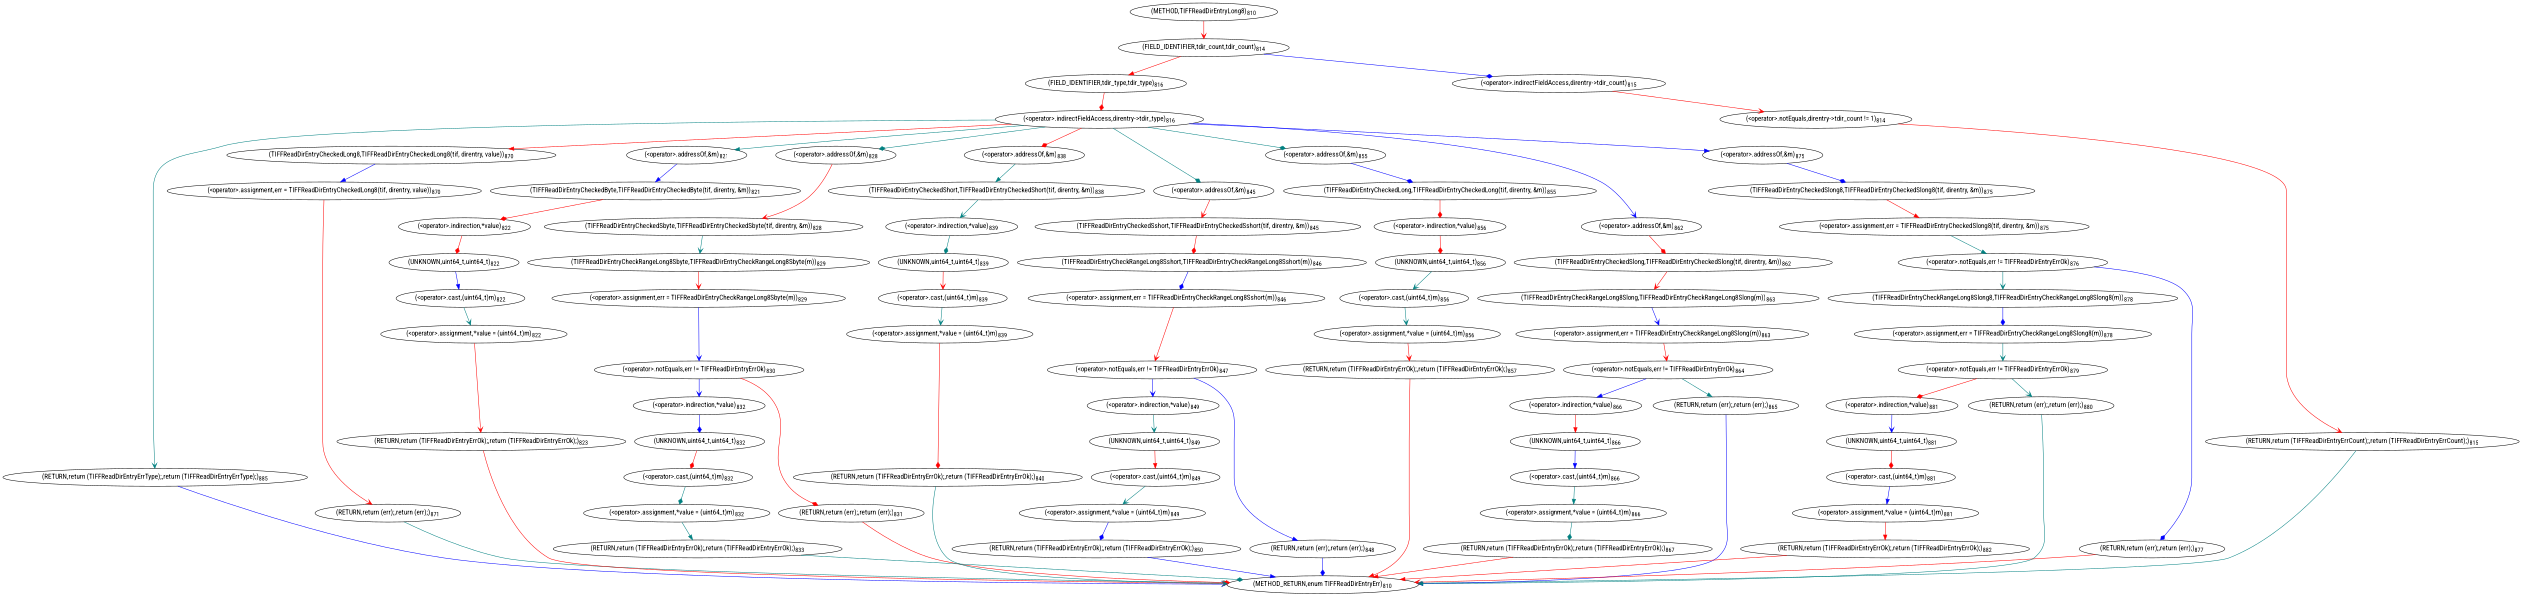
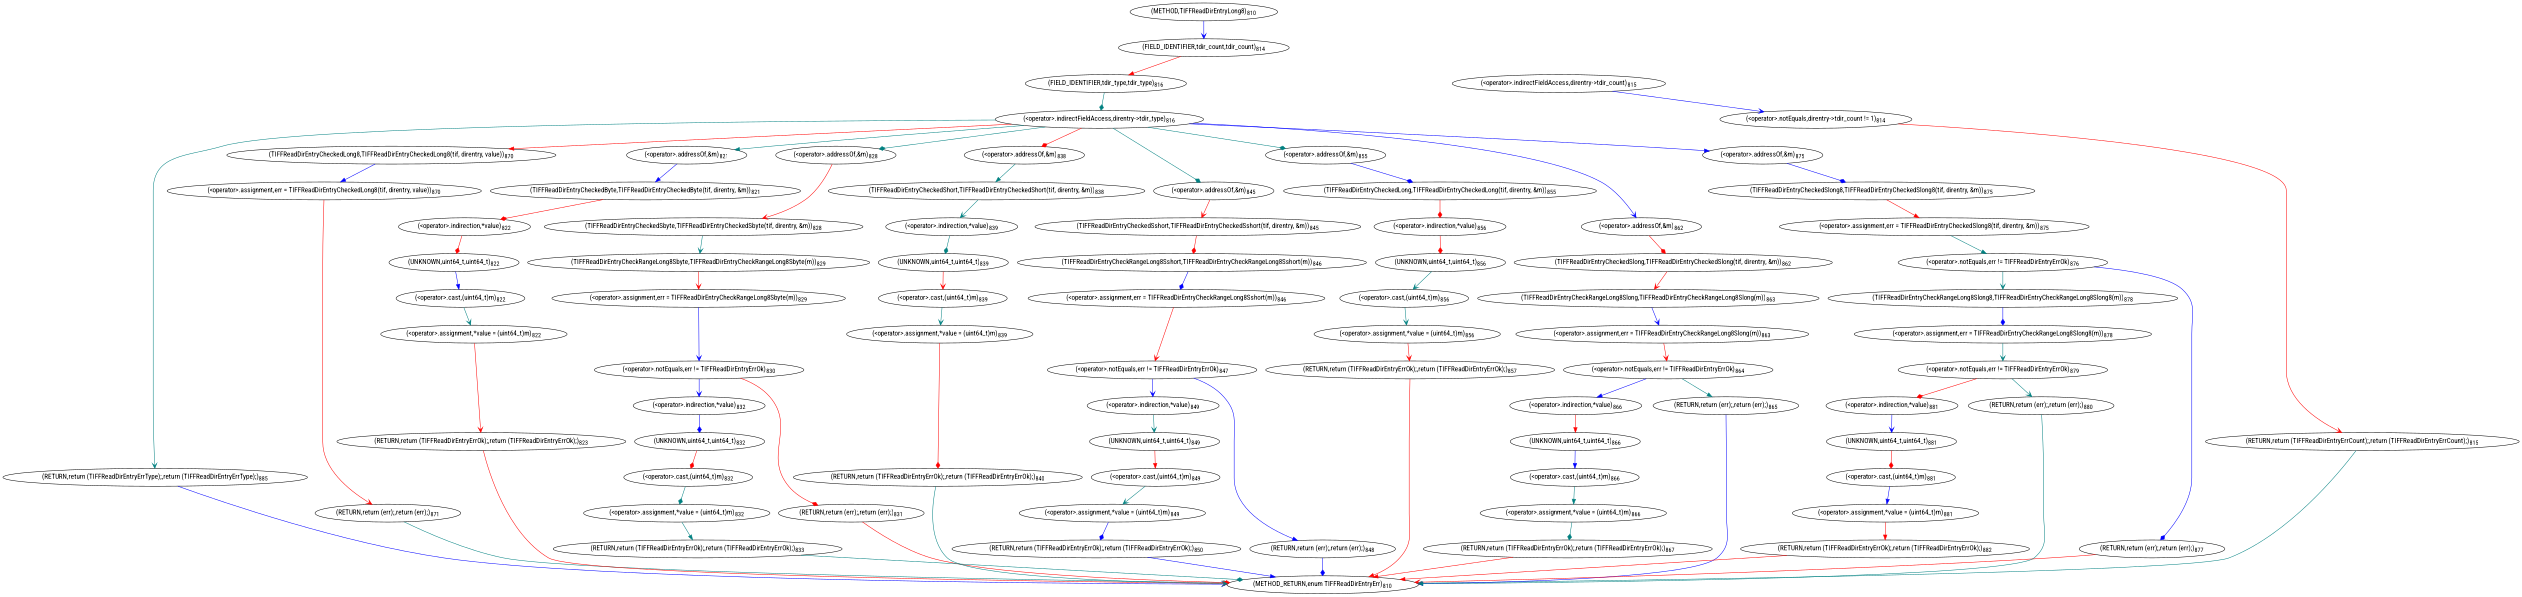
edge "(METHOD,TIFFReadDirEntryLong8)" -> "(FIELD_IDENTIFIER,tdir_count,tdir_count)": color red -> blue
edge "(FIELD_IDENTIFIER,tdir_count,tdir_count)" -> "(<operator>.indirectFieldAccess,direntry->tdir_count)": removed
edge "(FIELD_IDENTIFIER,tdir_type,tdir_type)" -> "(<operator>.indirectFieldAccess,direntry->tdir_type)": color red -> teal
edge "(<operator>.indirectFieldAccess,direntry->tdir_count)" -> "(<operator>.notEquals,direntry->tdir_count != 1)": color red -> blue
